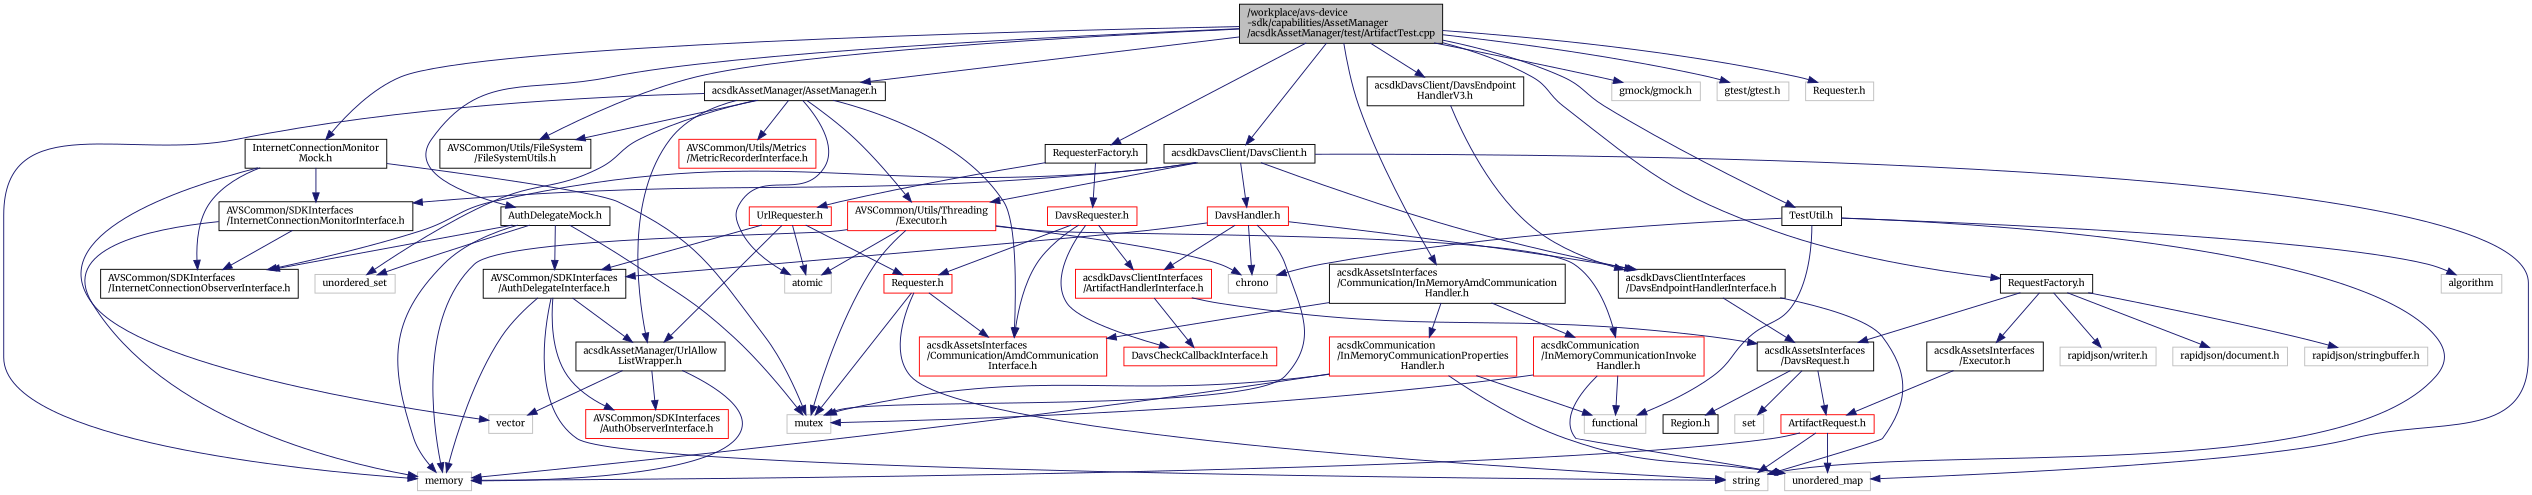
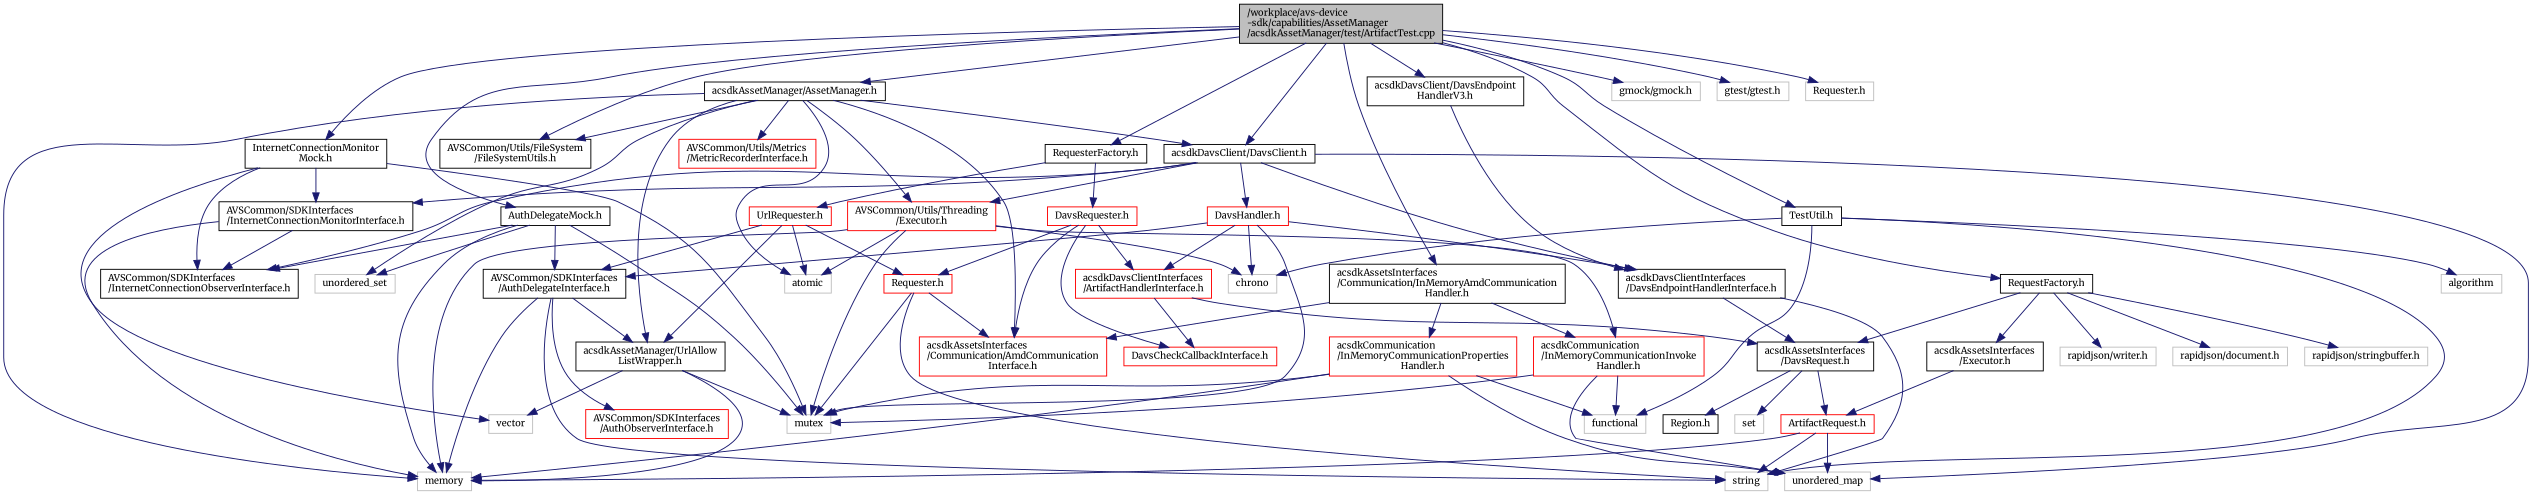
edge "acsdkAssetManager/AssetManager.h" -> "acsdkDavsClient/DavsClient.h": added
edge "acsdkAssetManager/UrlAllow ListWrapper.h" -> "AVSCommon/SDKInterfaces /AuthObserverInterface.h": now "acsdkAssetManager/UrlAllow ListWrapper.h" -> "mutex"
